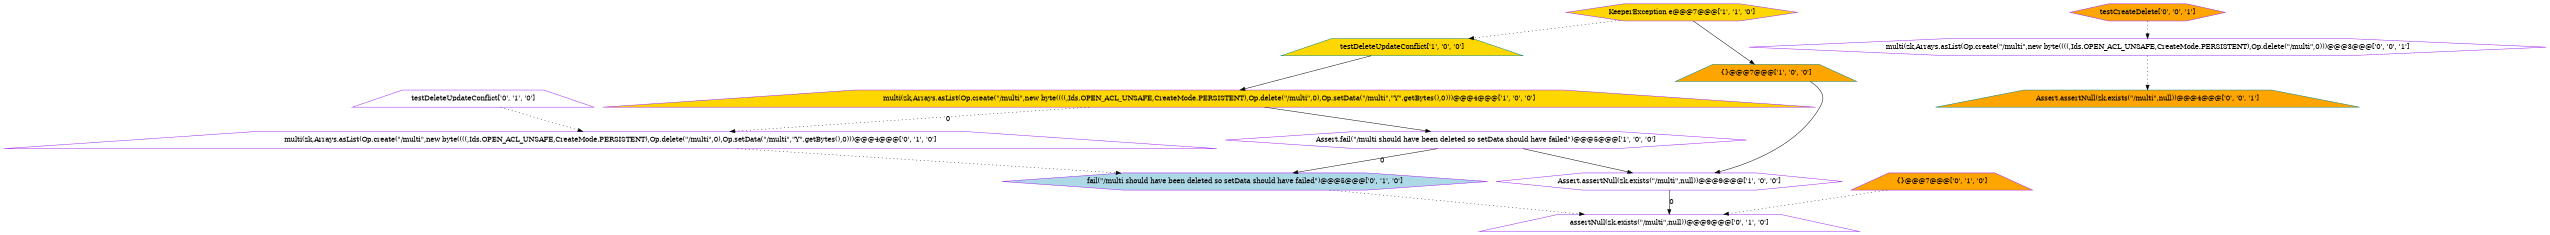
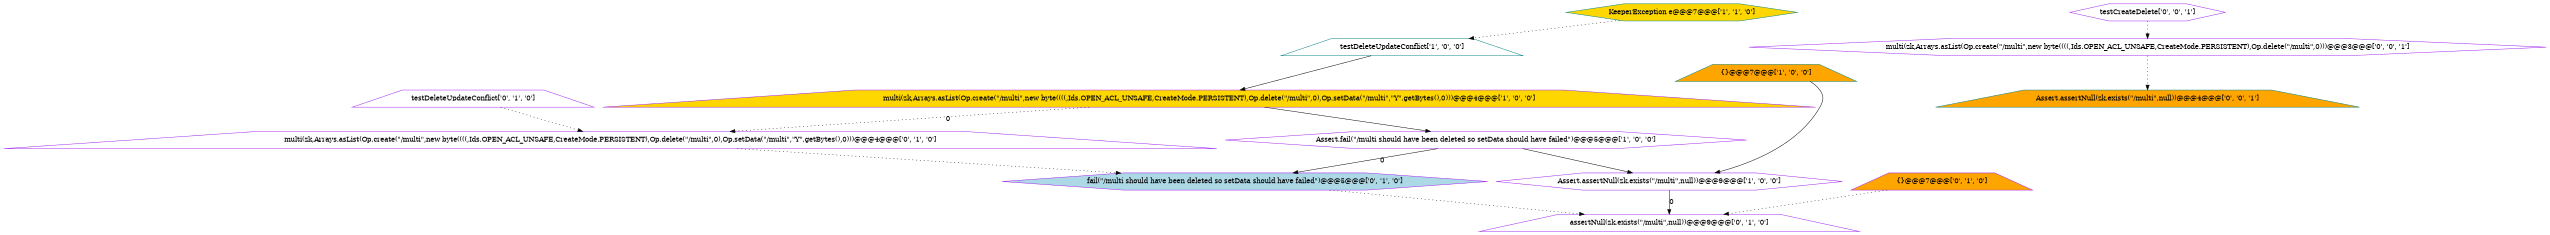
node "KeeperException e@@@7@@@['1', '1', '0']": color purple -> teal
node "testCreateDelete['0', '0', '1']": fillcolor orange -> white
edge "KeeperException e@@@7@@@['1', '1', '0']" -> "{}@@@7@@@['1', '0', '0']": removed
node "testDeleteUpdateConflict['1', '0', '0']": fillcolor gold -> white
